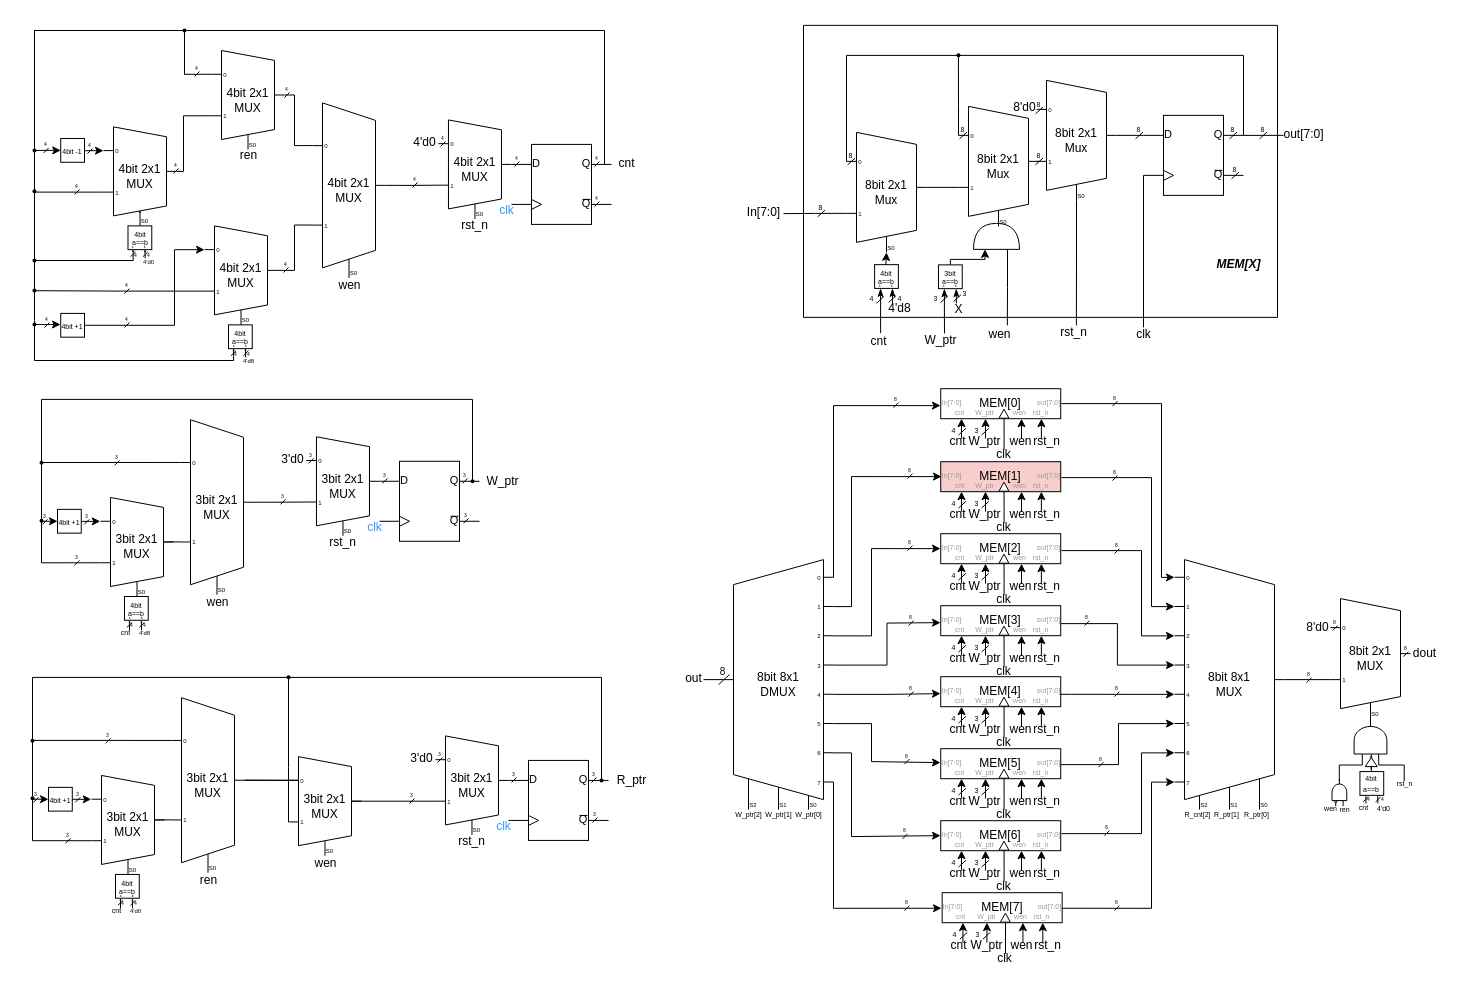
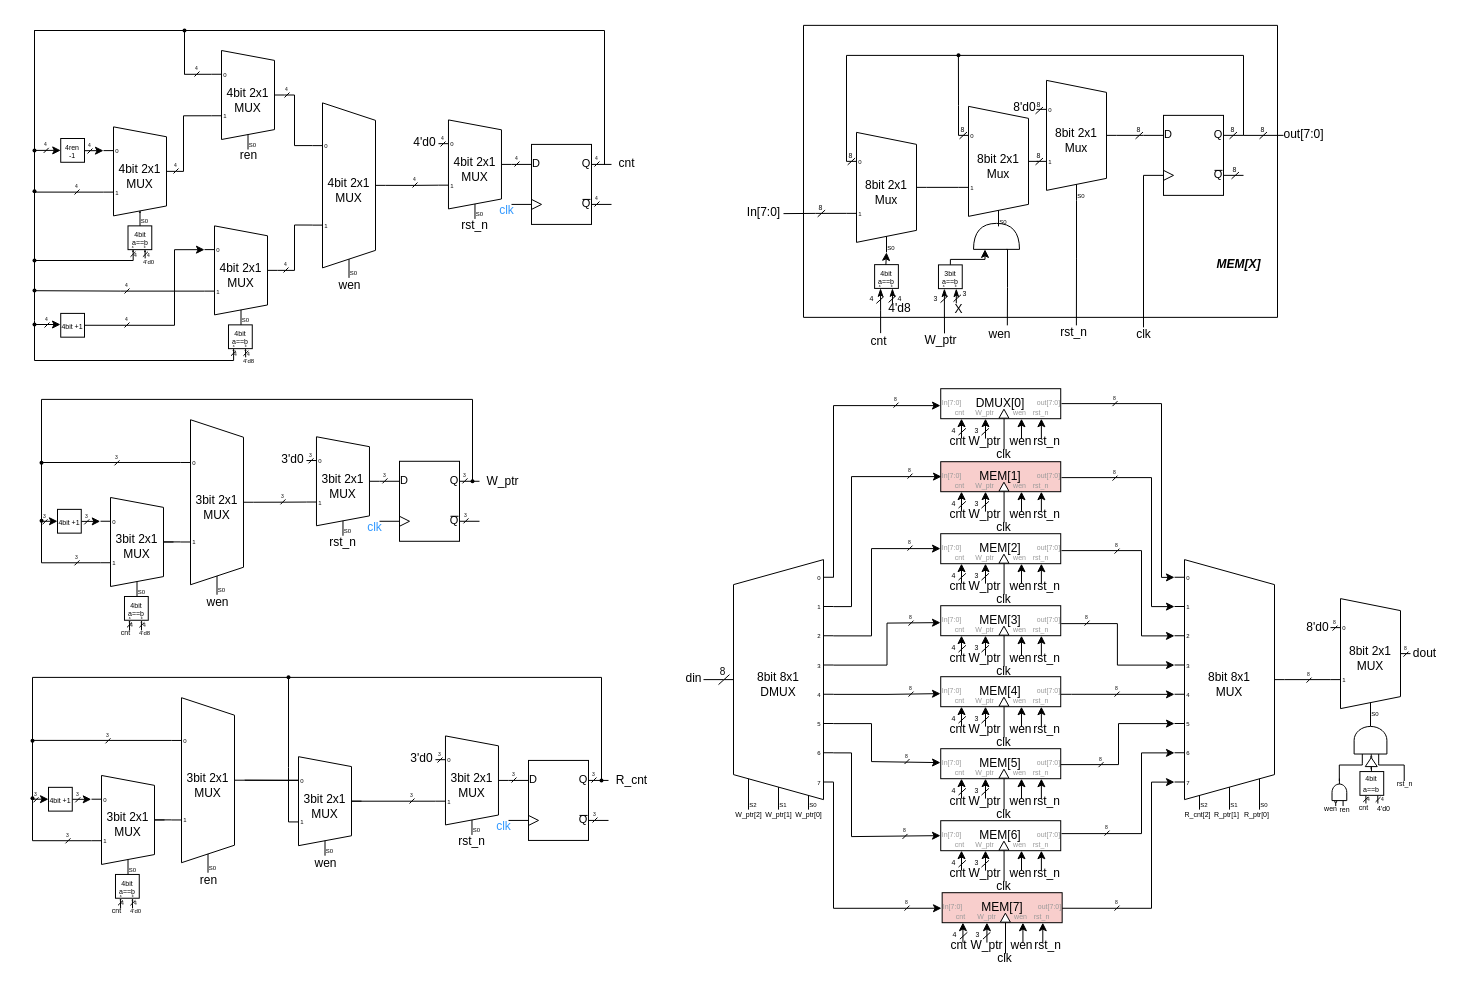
node "4bit -1": label "4bit -1" -> "4ren -1"
node "MEM[0]": label "MEM[0]" -> "DMUX[0]"
node "out": label "out" -> "din"
node "R_ptr": label "R_ptr" -> "R_cnt"
node "MEM[7]": fillcolor #ffffff -> #f8cecc
